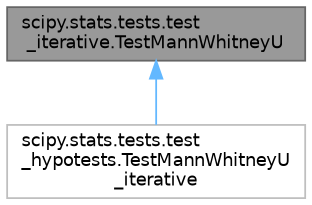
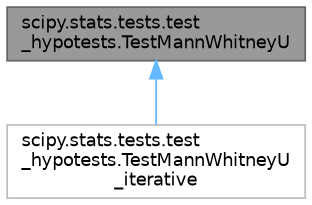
node "scipy.stats.tests.test _iterative.TestMannWhitneyU": label "scipy.stats.tests.test _iterative.TestMannWhitneyU" -> "scipy.stats.tests.test _hypotests.TestMannWhitneyU"
